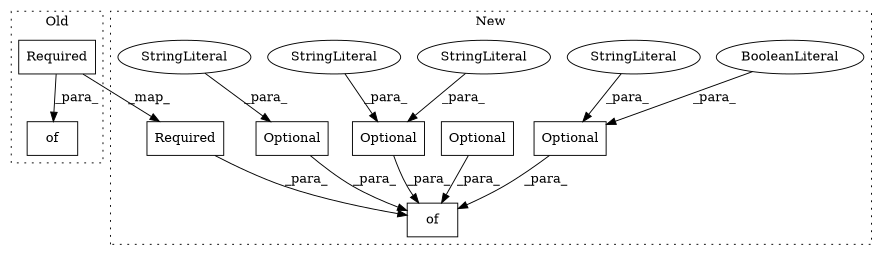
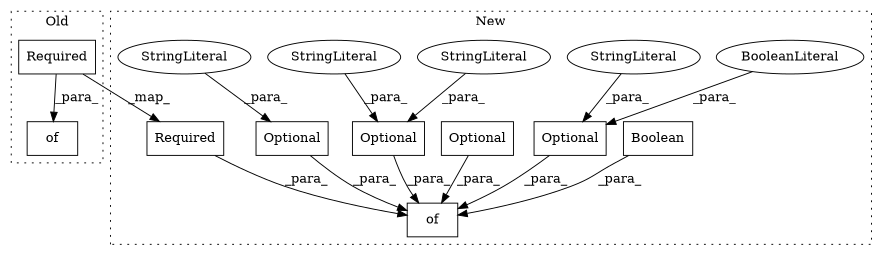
node "Boolean": added
